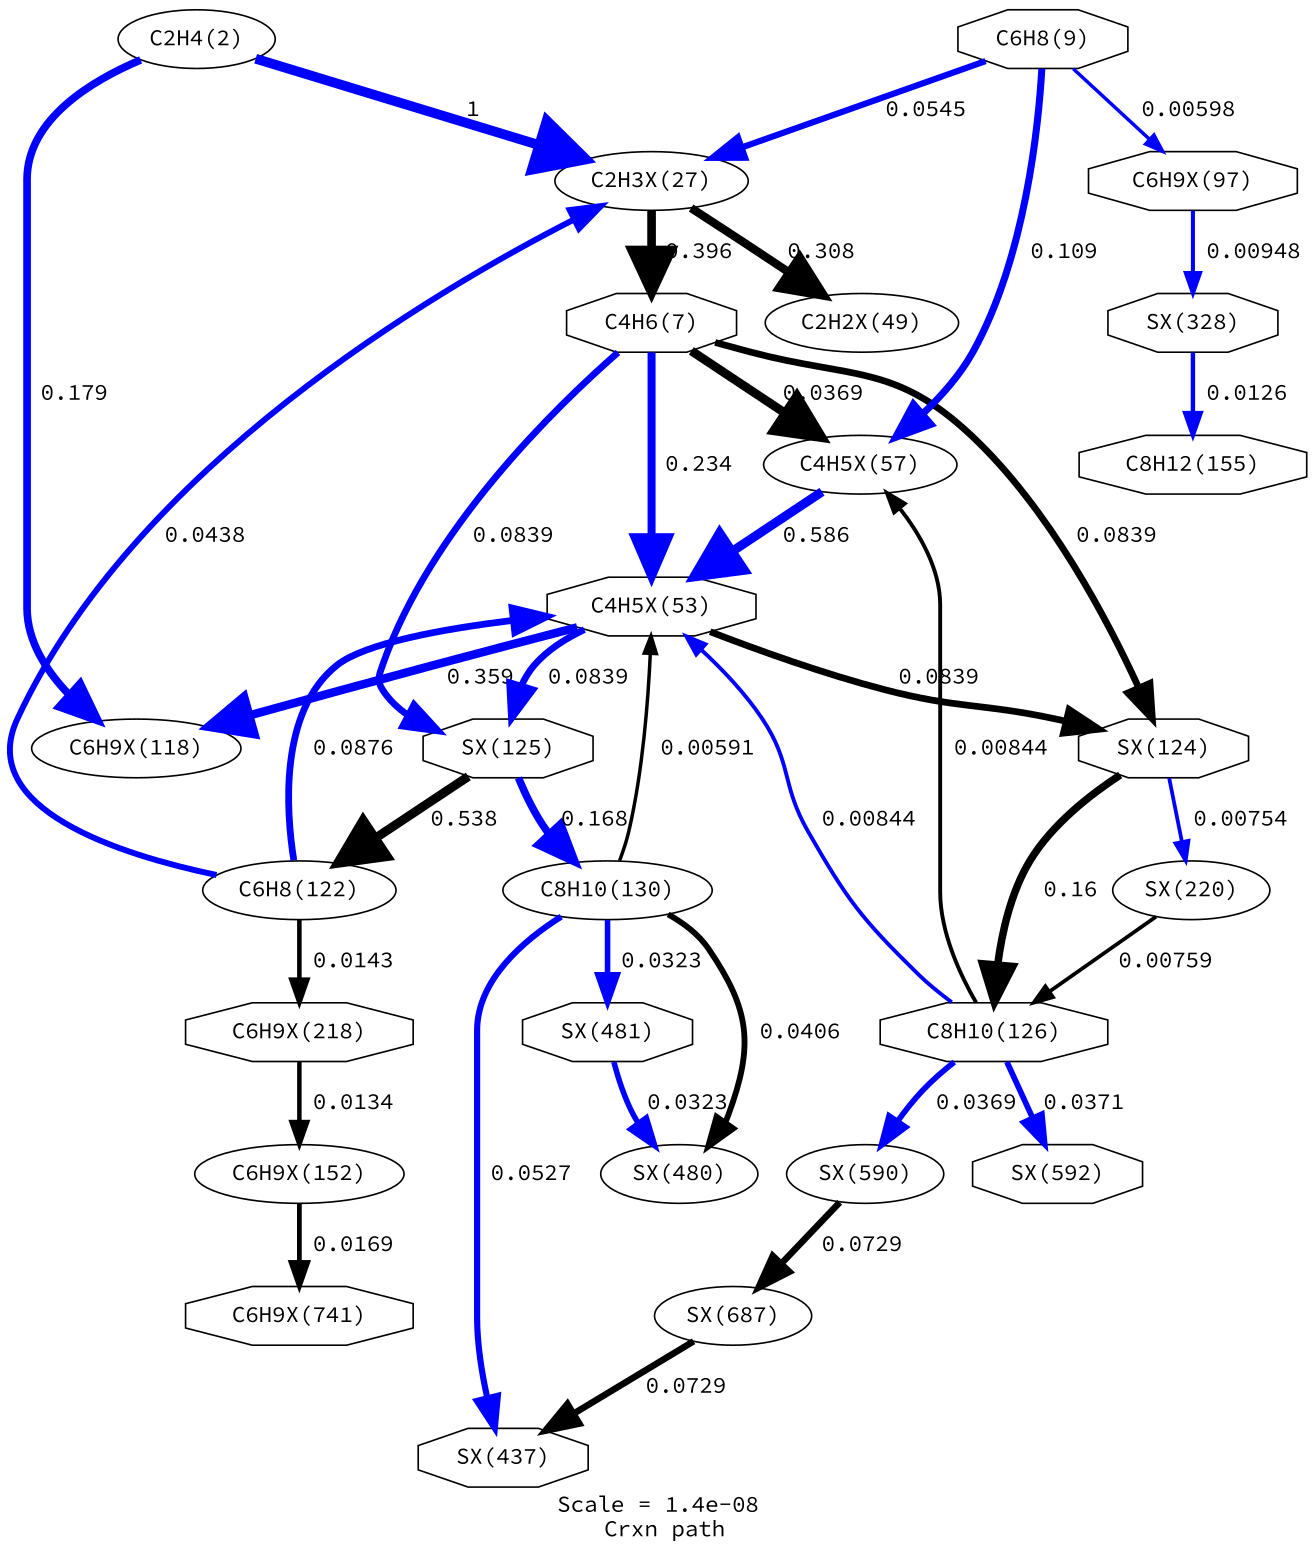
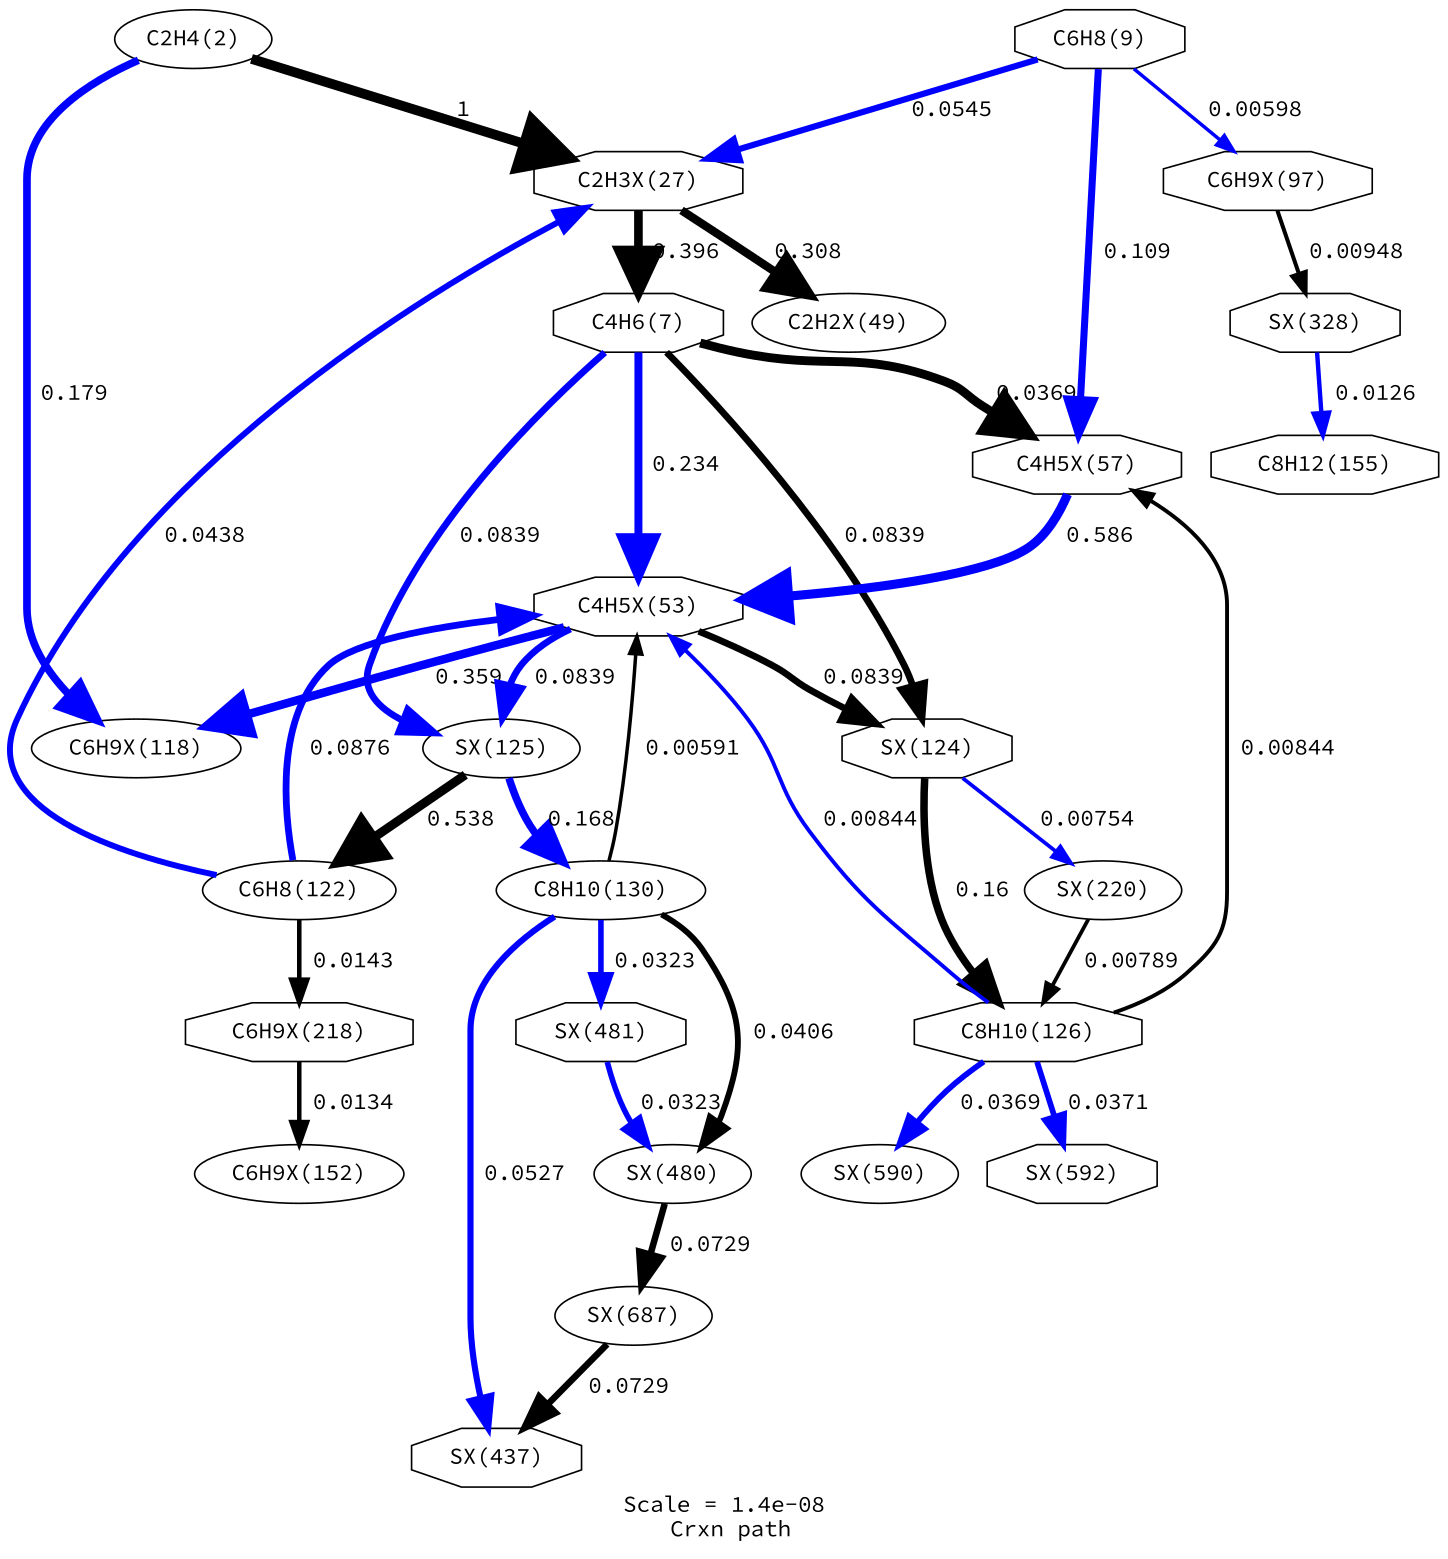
edge "C2H4(2)" -> "C2H3X(27)": color blue -> black
node "C2H3X(27)": shape ellipse -> octagon
edge "C6H9X(97)" -> "SX(328)": color blue -> black
node "C4H5X(57)": shape ellipse -> octagon
node "SX(125)": shape octagon -> ellipse
edge "SX(220)" -> "C8H10(126)": label " 0.00759" -> " 0.00789"
edge "SX(590)" -> "SX(687)": now "SX(480)" -> "SX(687)"
node "C6H9X(741)": removed
